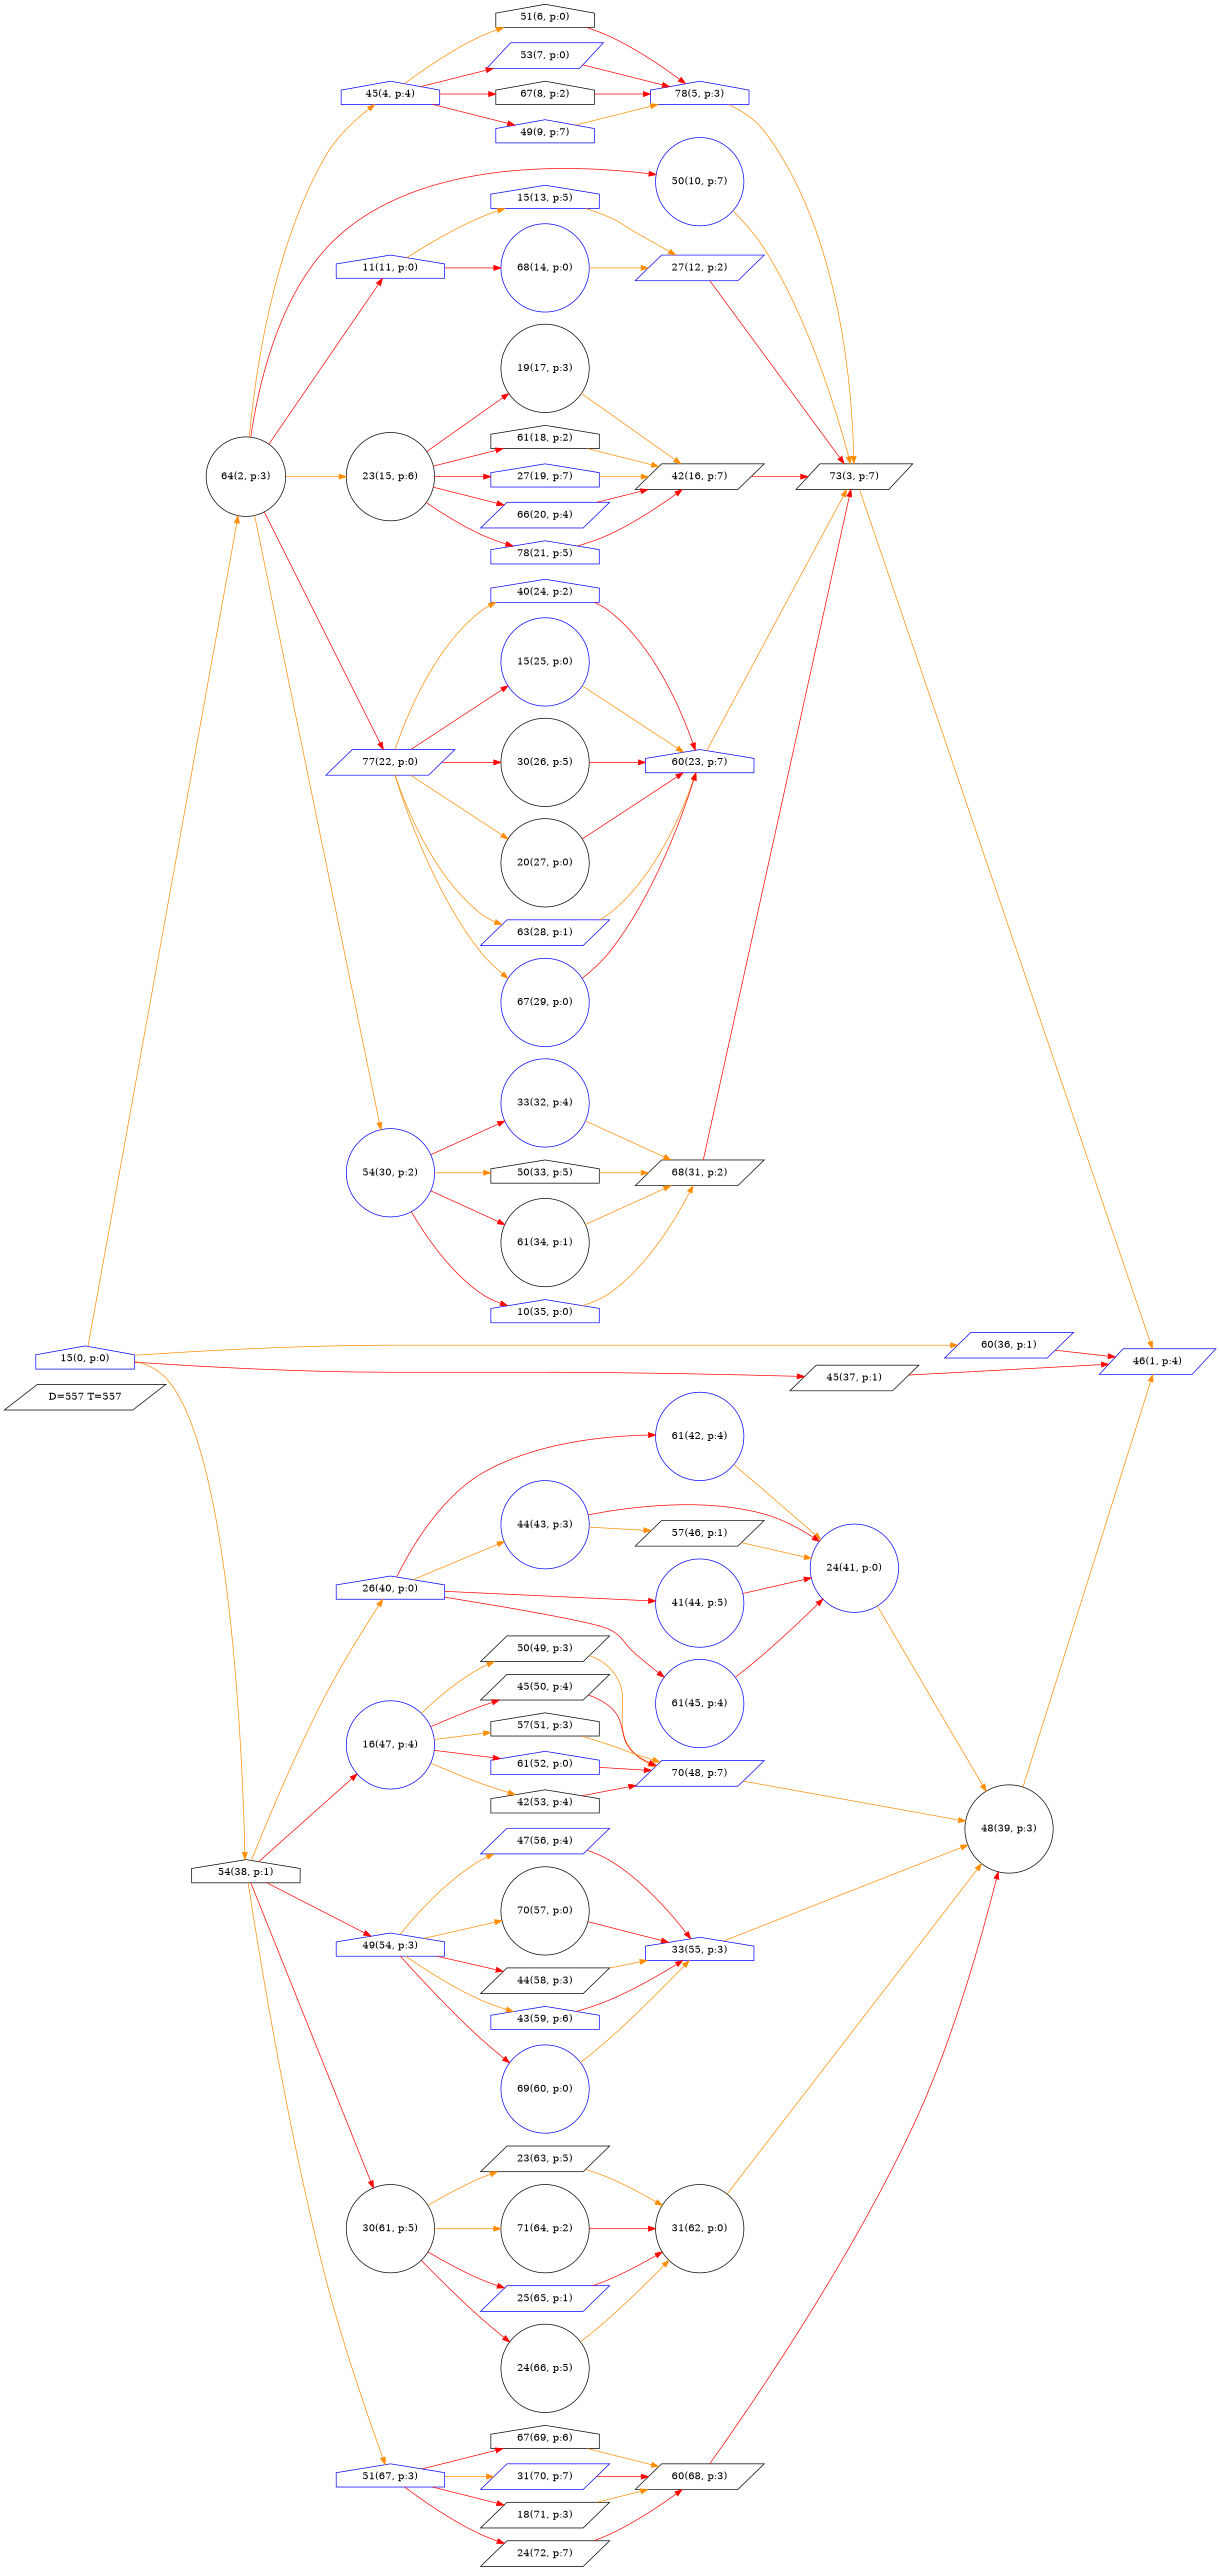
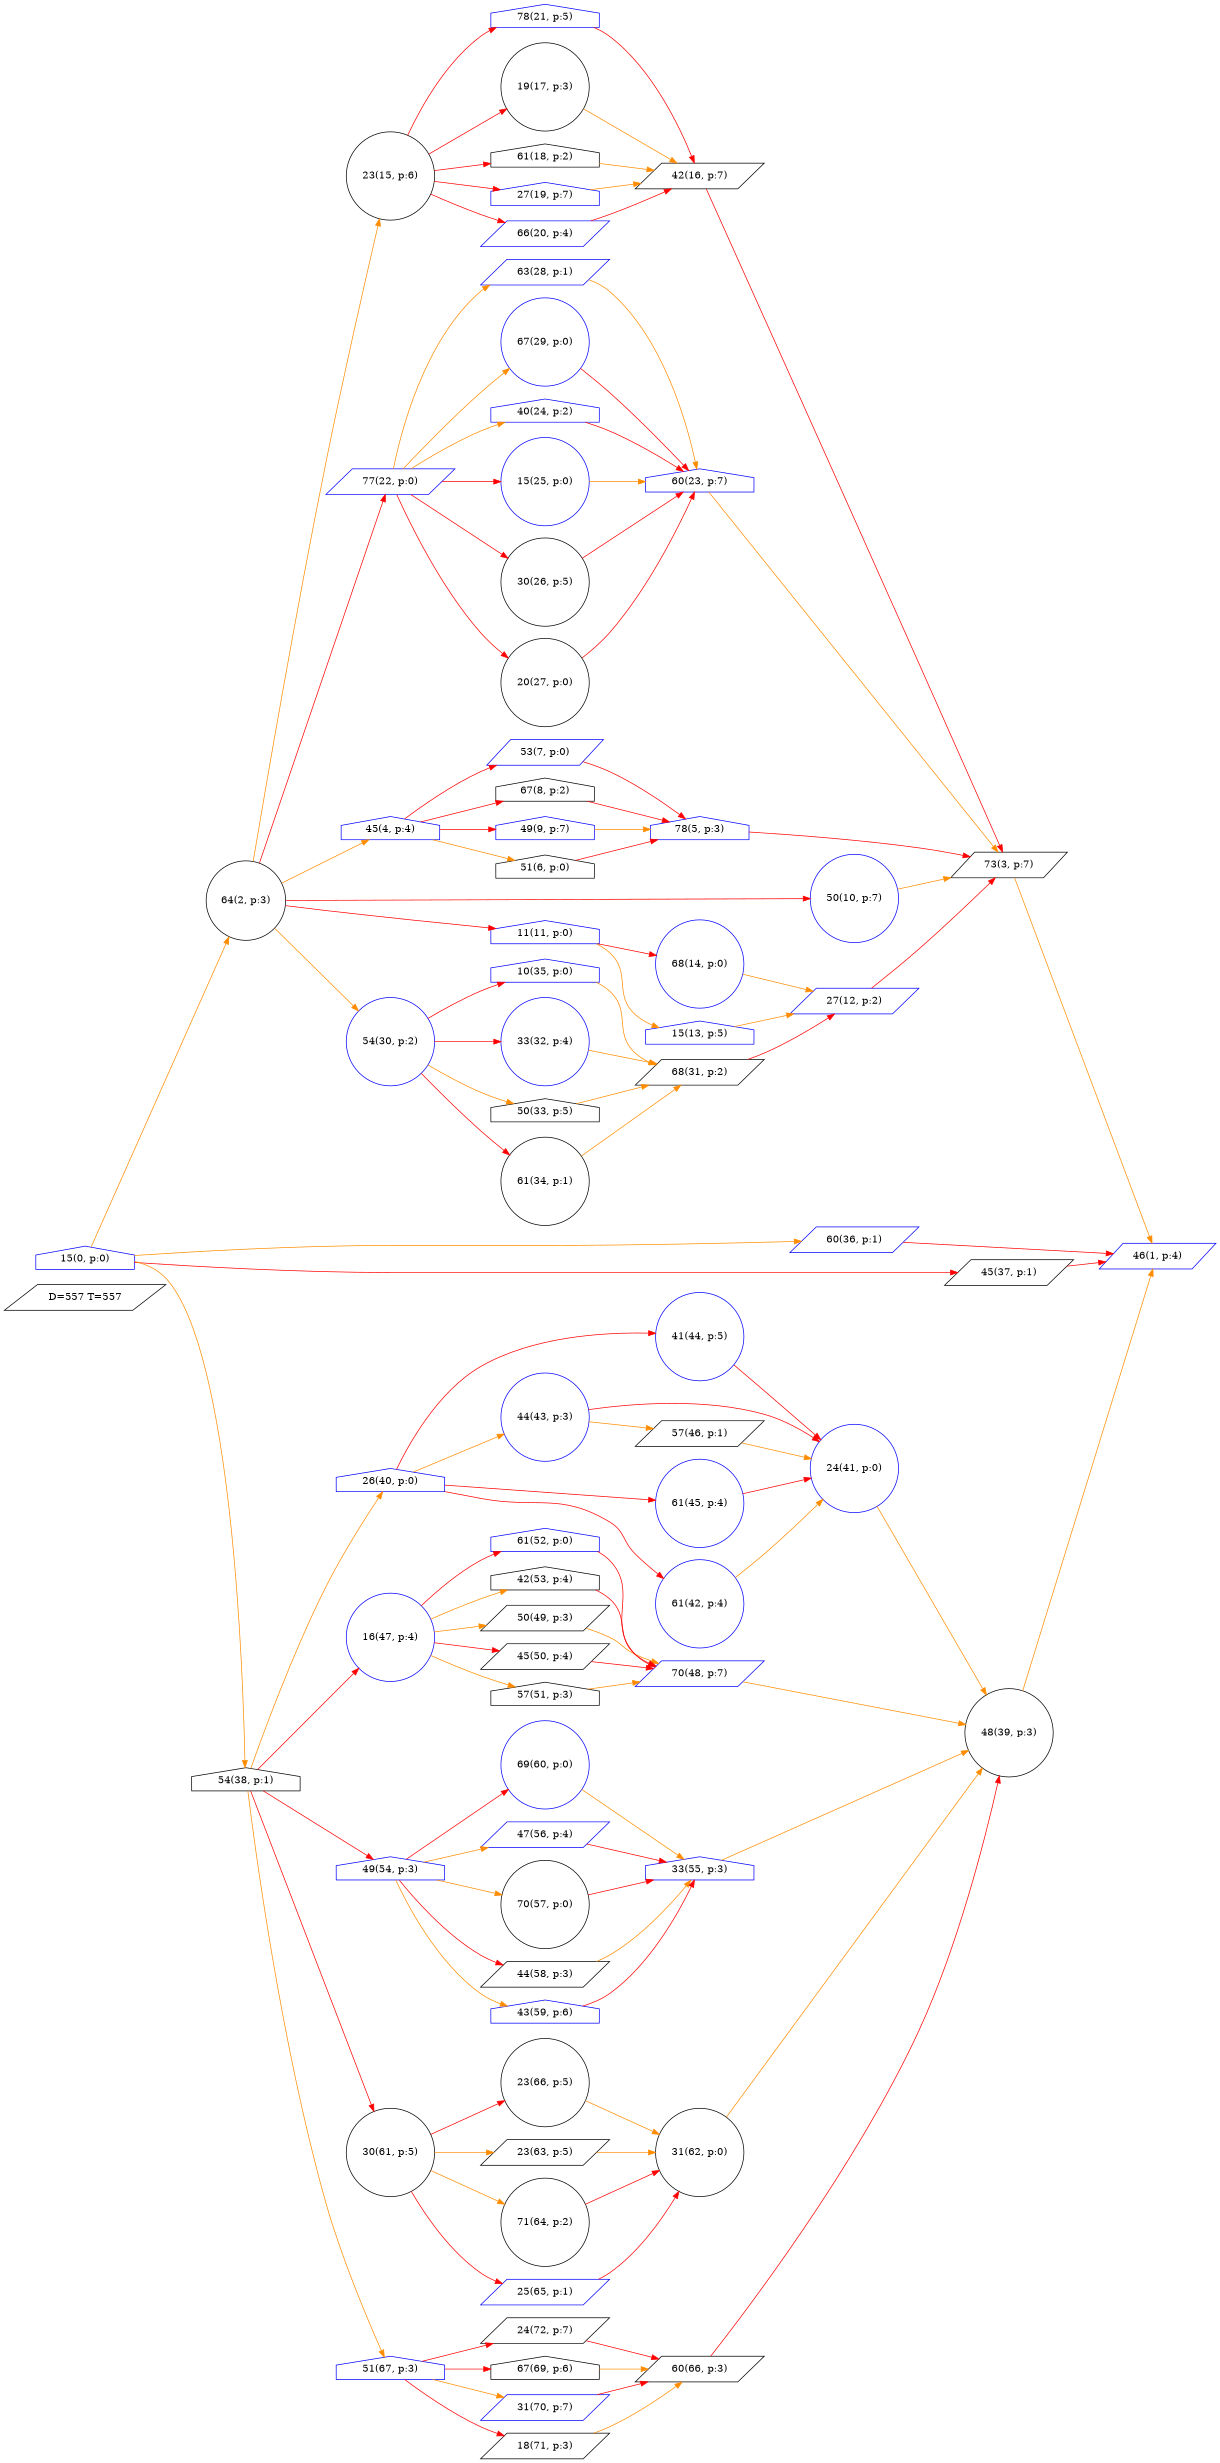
edge "78(5, p:3)" -> "73(3, p:7)": color darkorange -> red
edge "77(22, p:0)" -> "20(27, p:0)": color darkorange -> red
edge "68(31, p:2)" -> "73(3, p:7)": now "68(31, p:2)" -> "27(12, p:2)"
node "24(66, p:5)": label "24(66, p:5)" -> "23(66, p:5)"
node "60(68, p:3)": label "60(68, p:3)" -> "60(66, p:3)"
